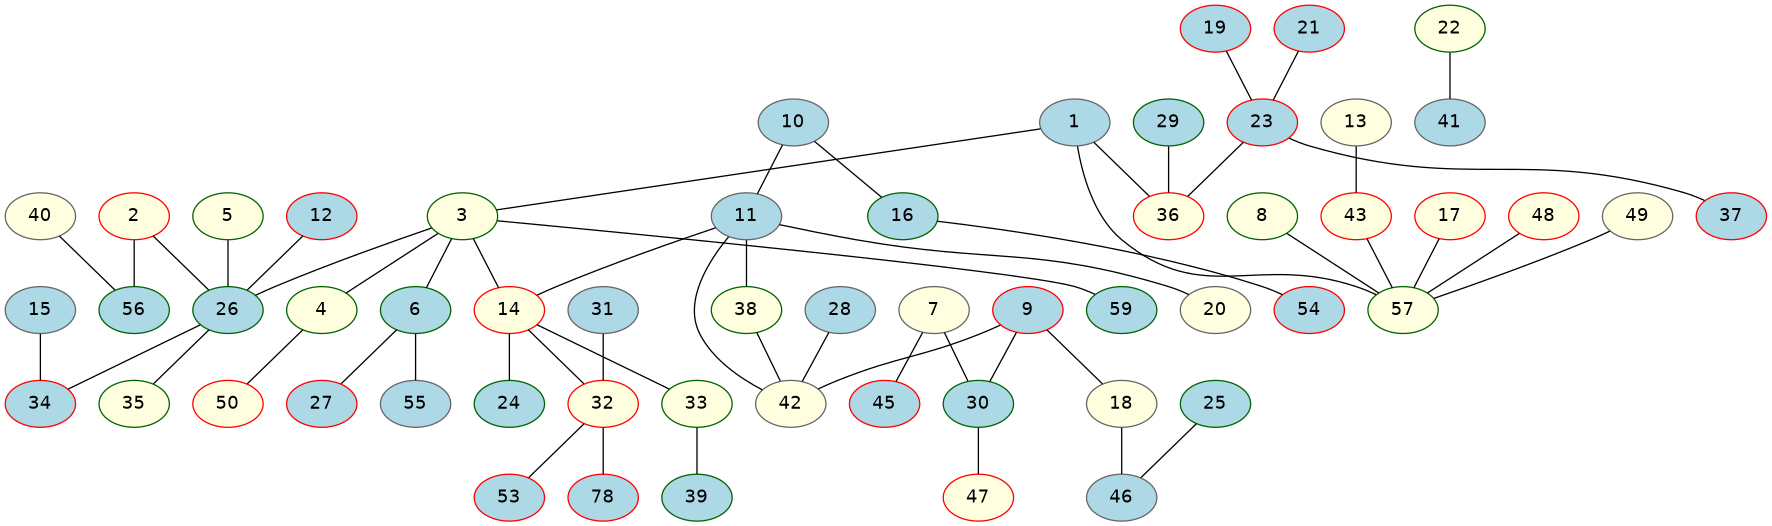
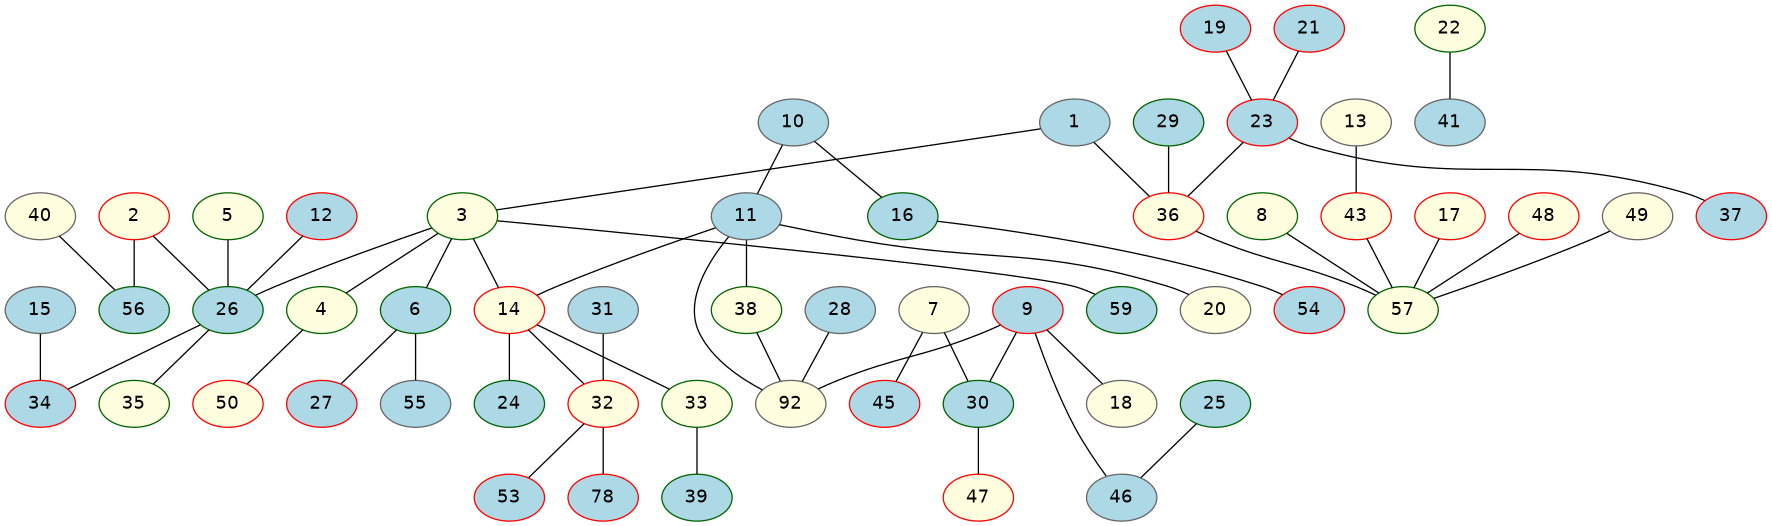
edge "1" -- "57": now "36" -- "57"
node "42": label "42" -> "92"
edge "18" -- "46": now "9" -- "46"
